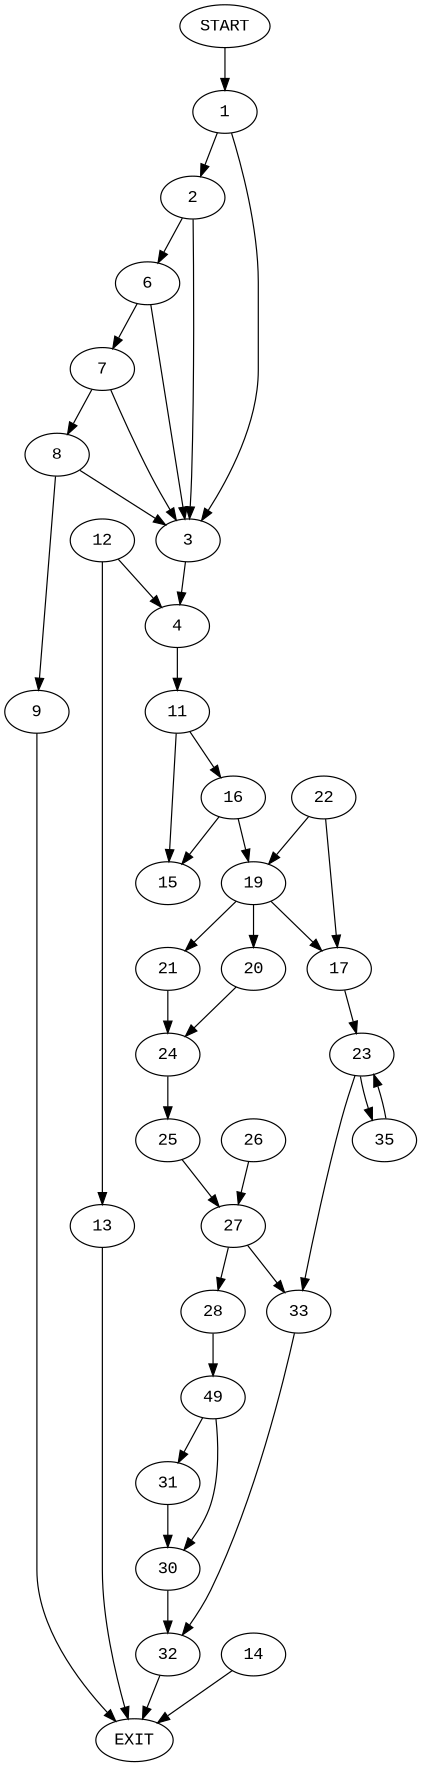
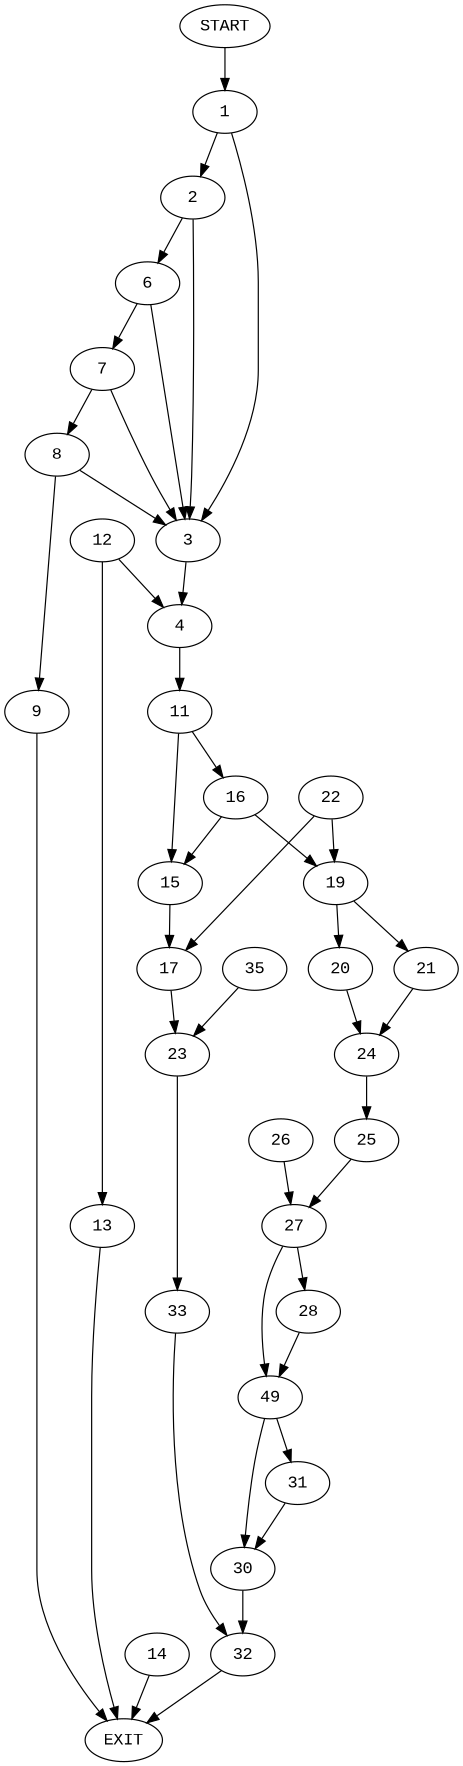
edge "19" -> "17": now "15" -> "17"
edge "23" -> "35": removed
edge "27" -> "33": now "27" -> "49"
